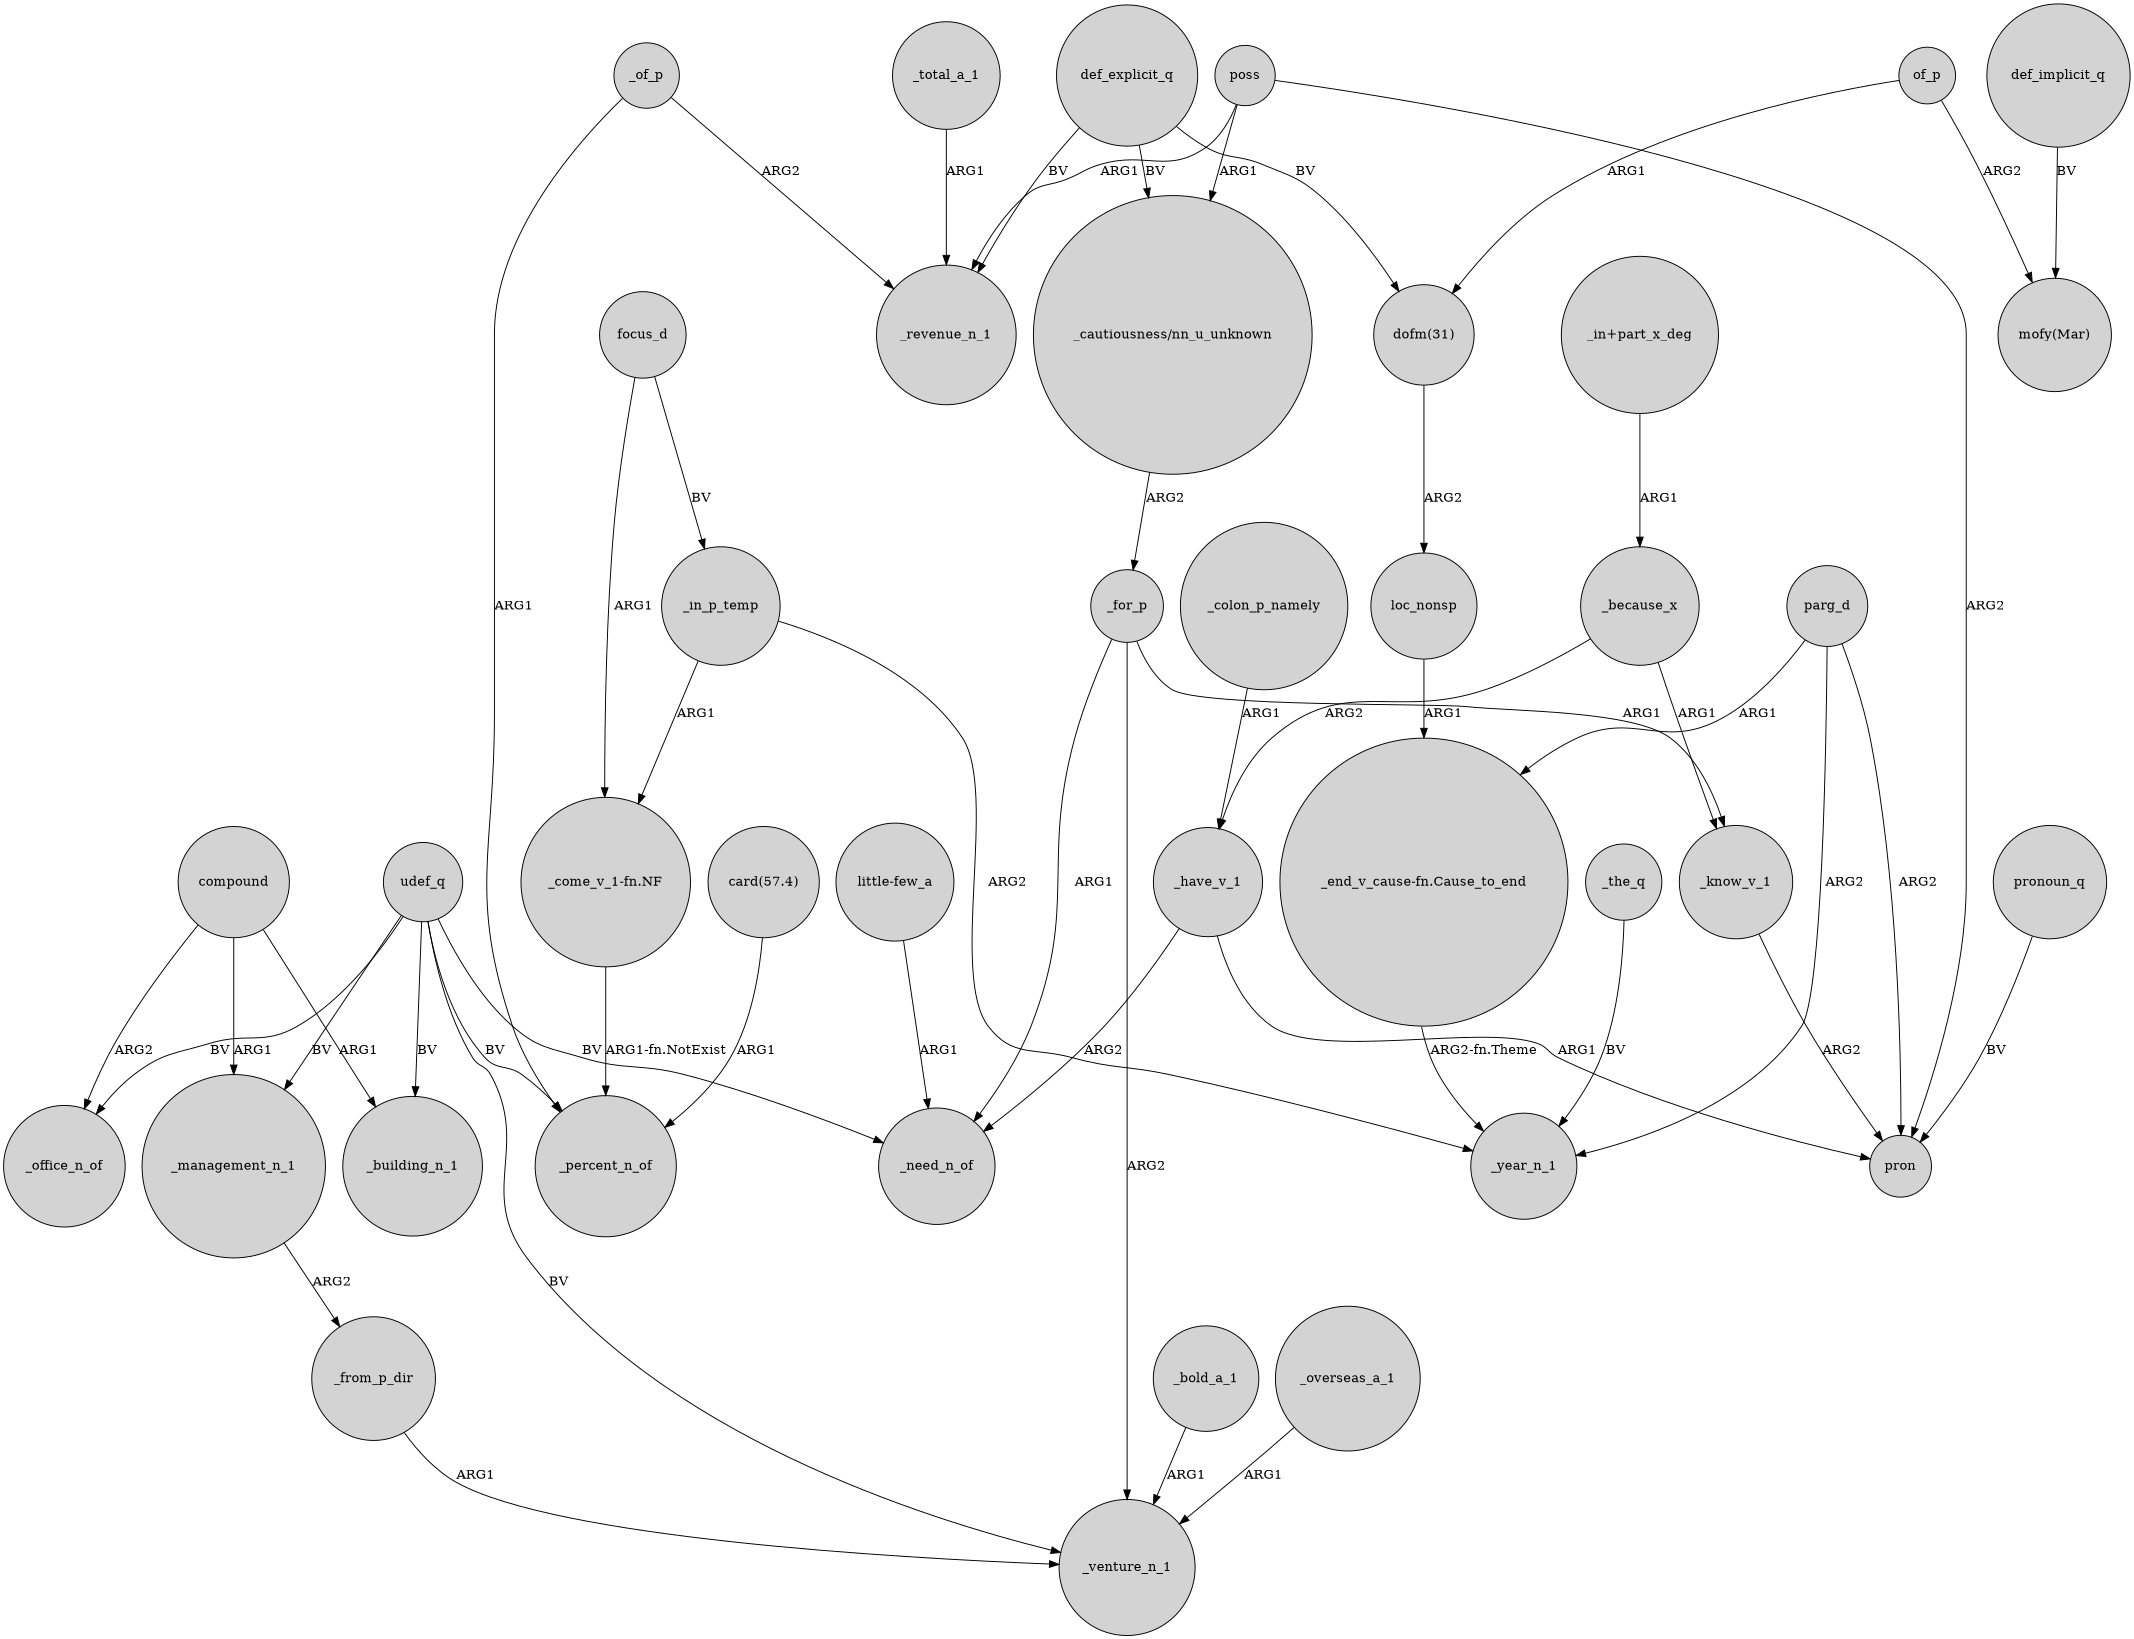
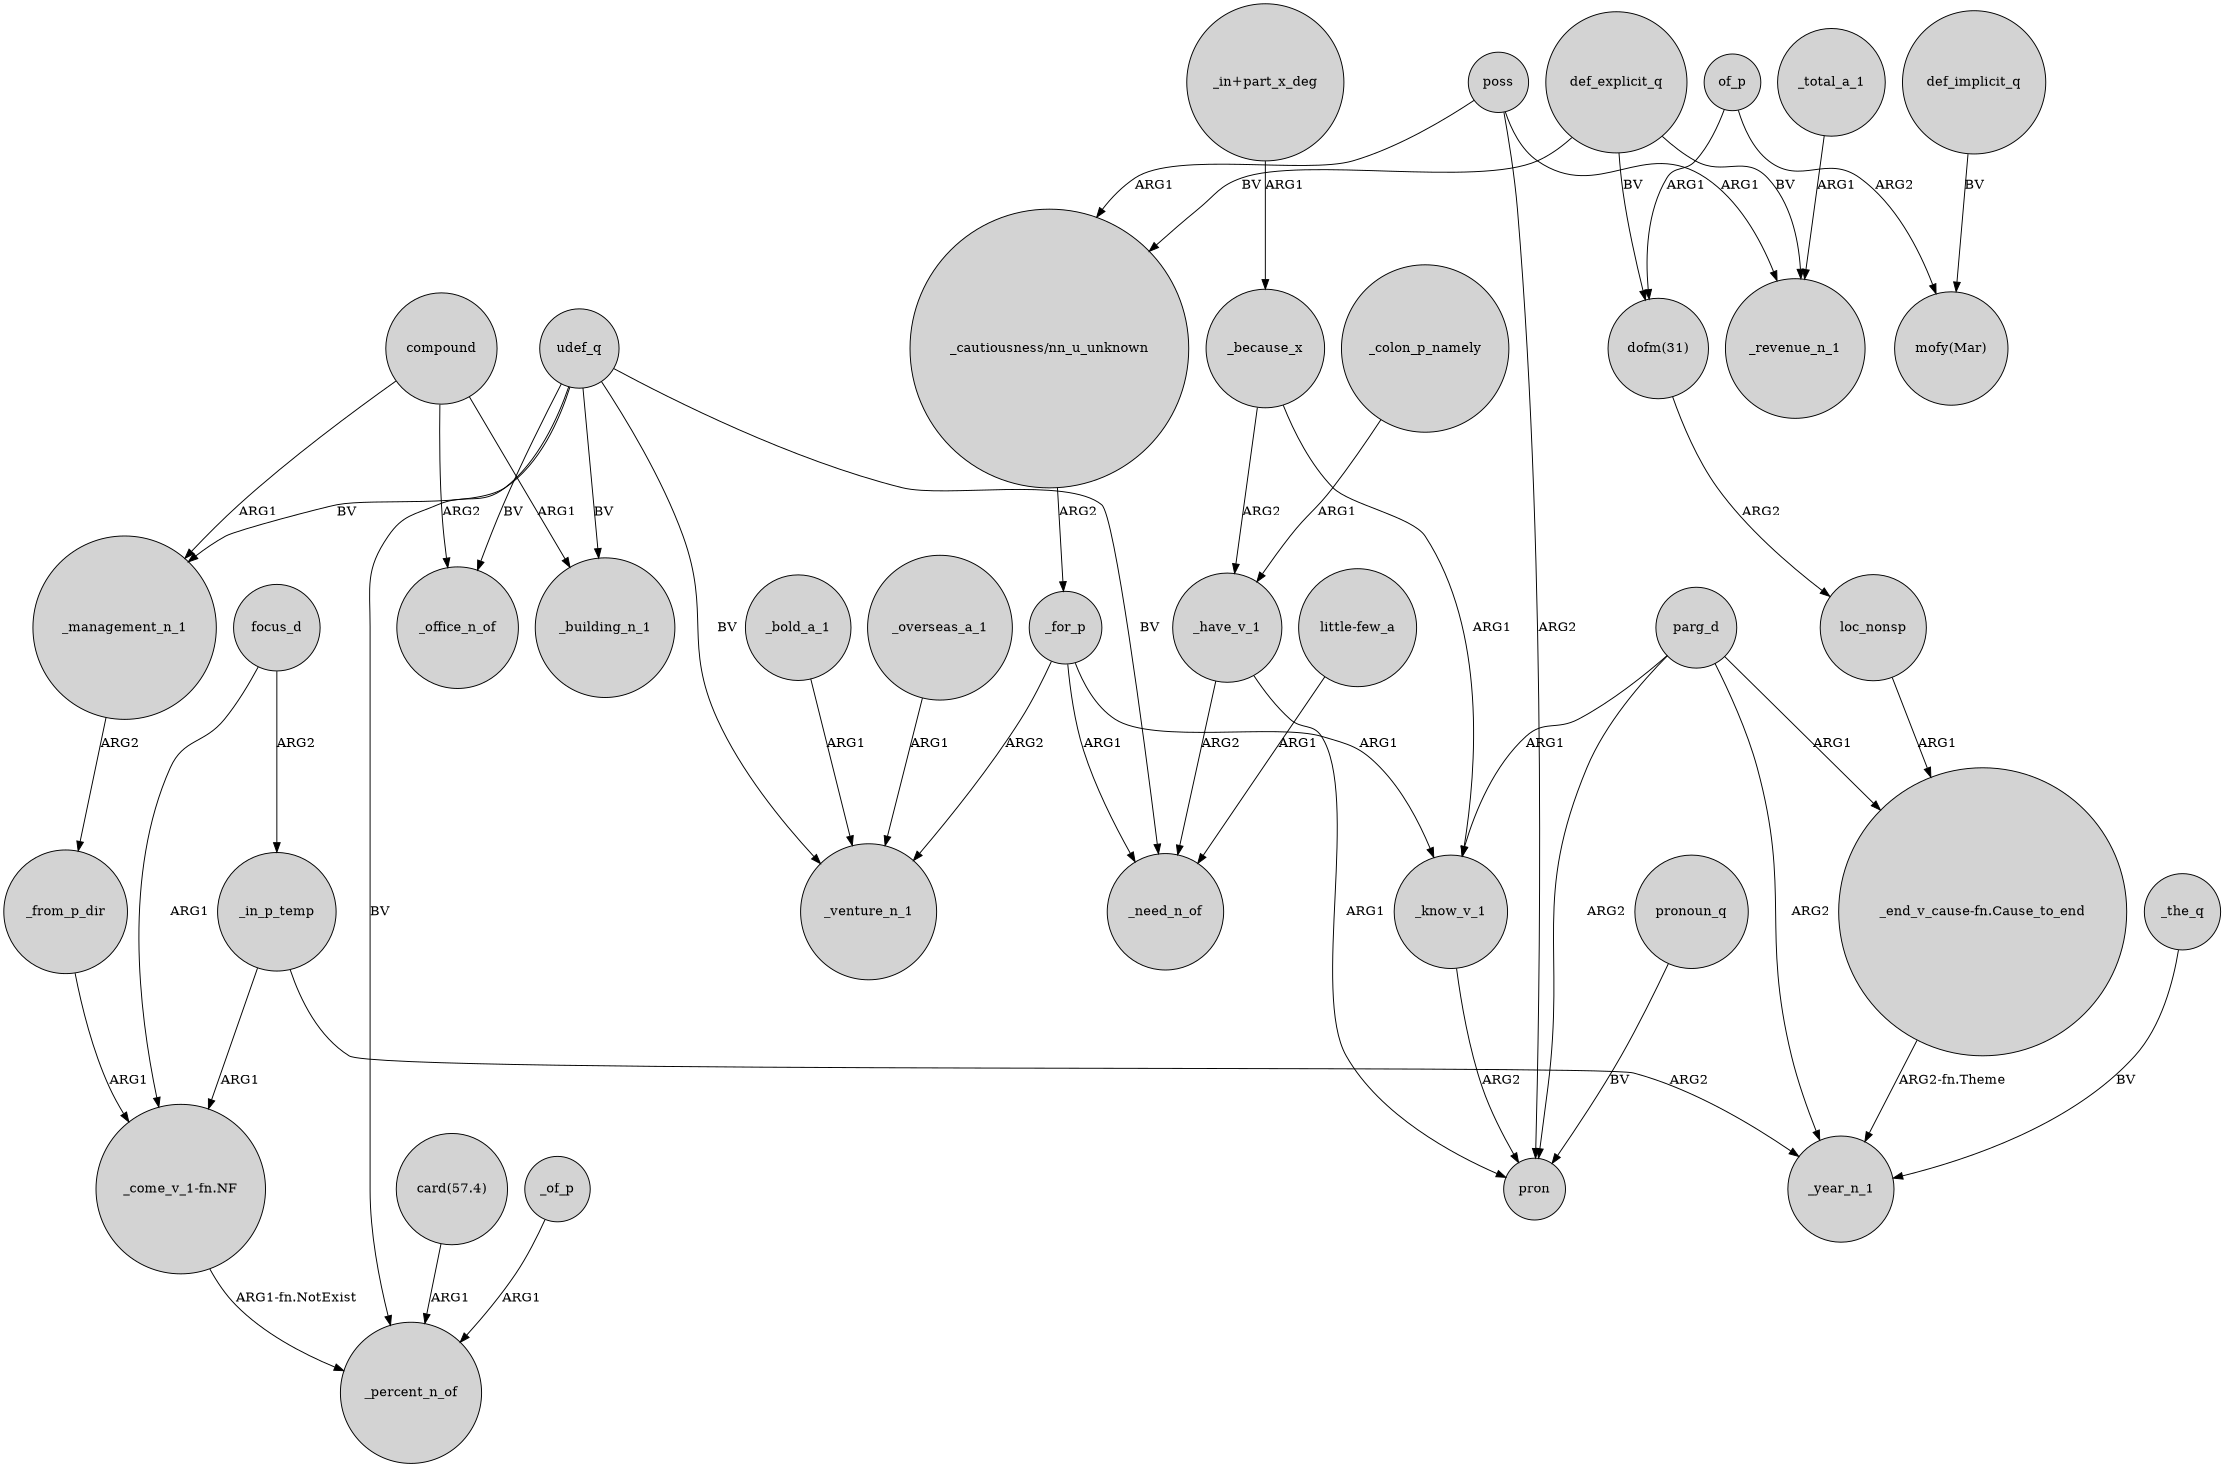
edge "_of_p" -> "_revenue_n_1": removed, label "ARG2"
edge "focus_d" -> "_in_p_temp": label "BV" -> "ARG2"
edge "parg_d" -> "_know_v_1": added, label "ARG1"
edge "_from_p_dir" -> "_venture_n_1": now "_from_p_dir" -> "_come_v_1-fn.NF"
